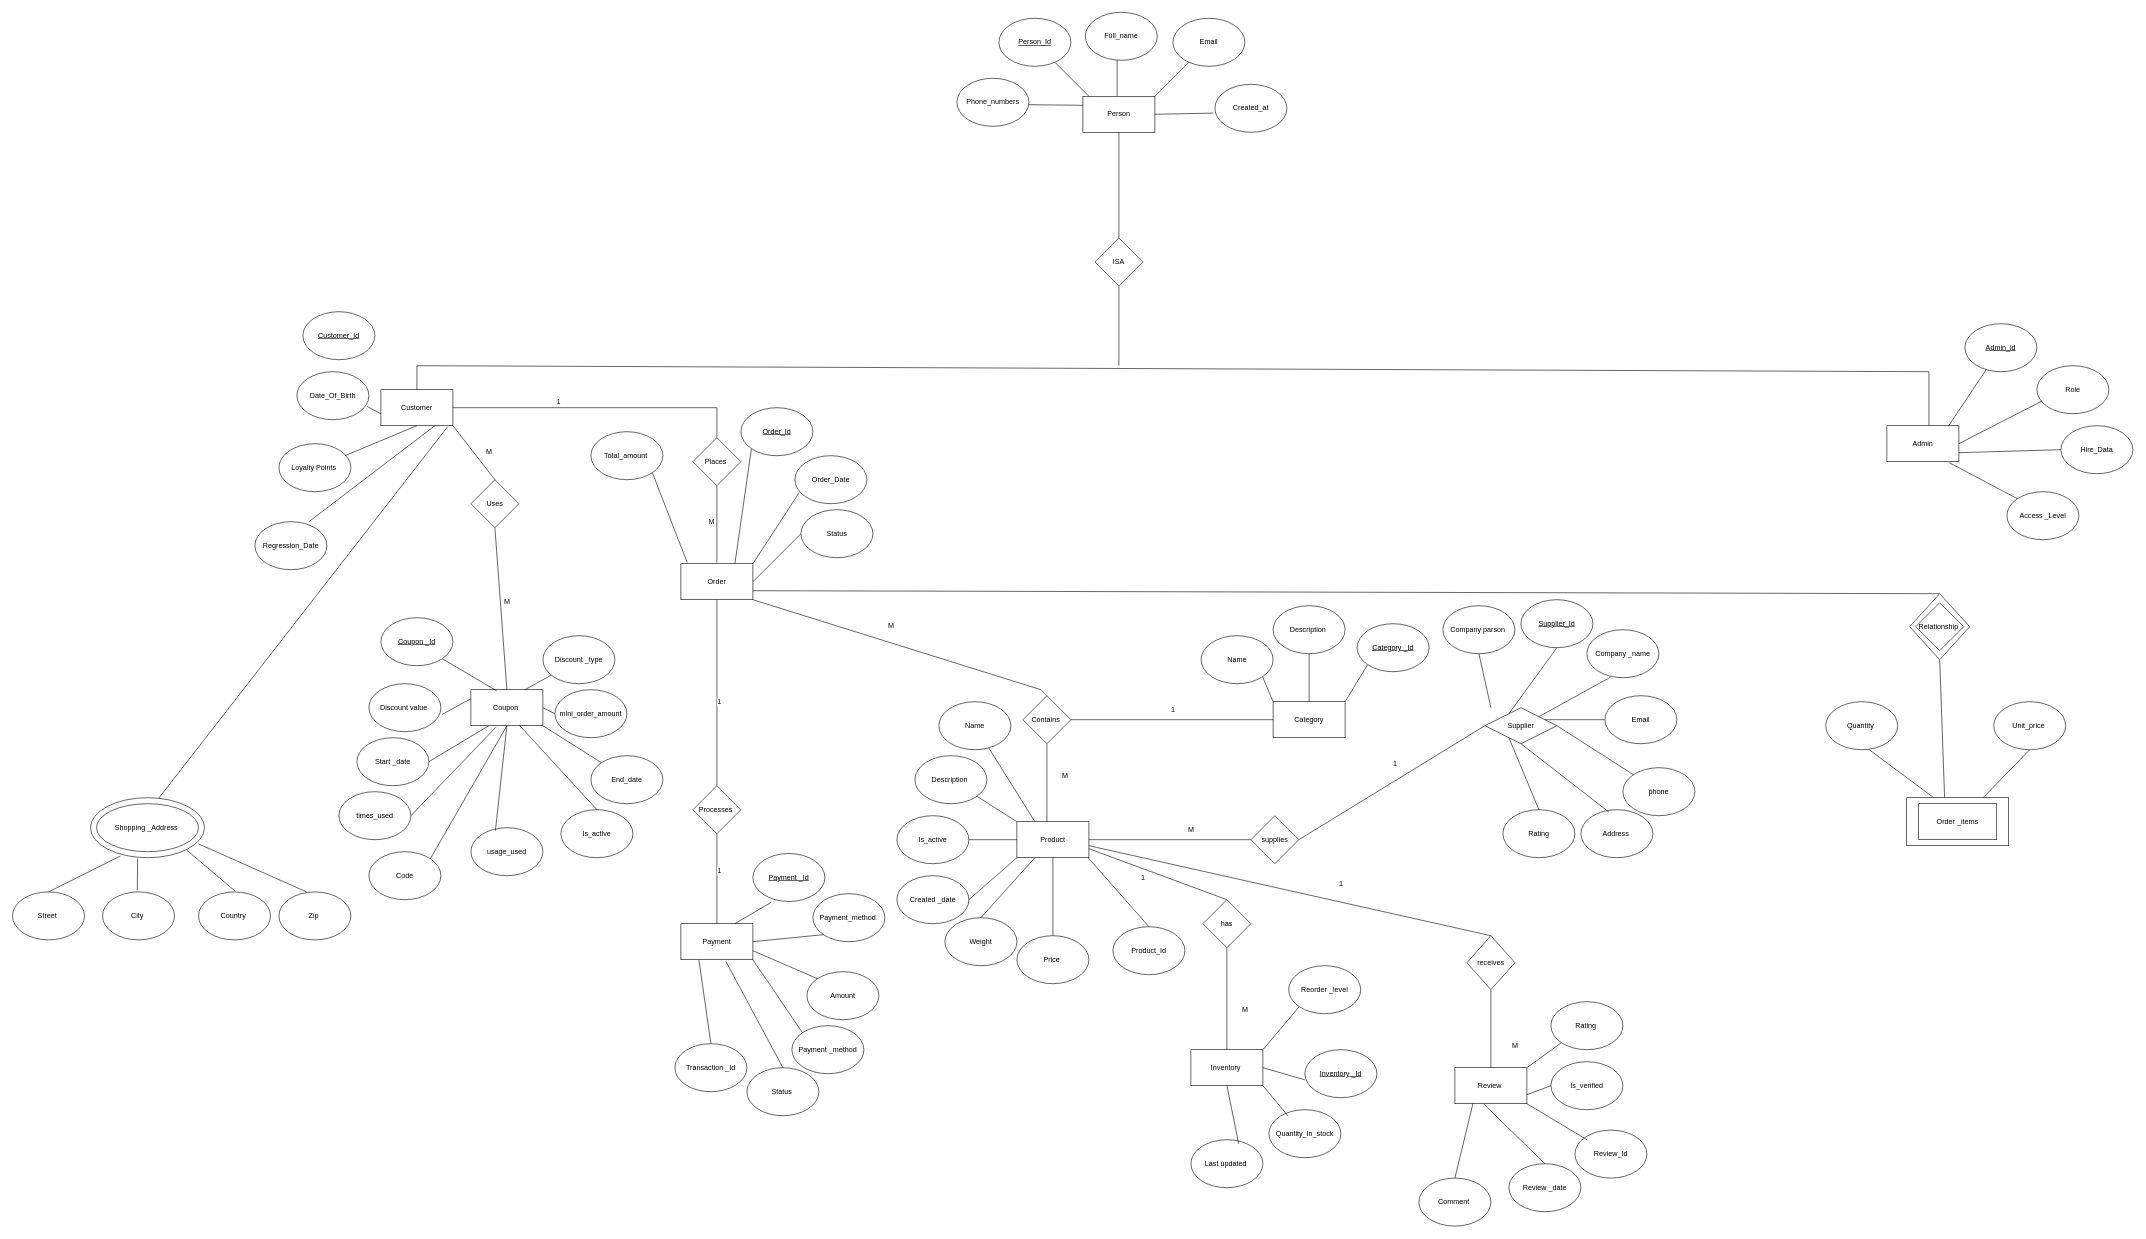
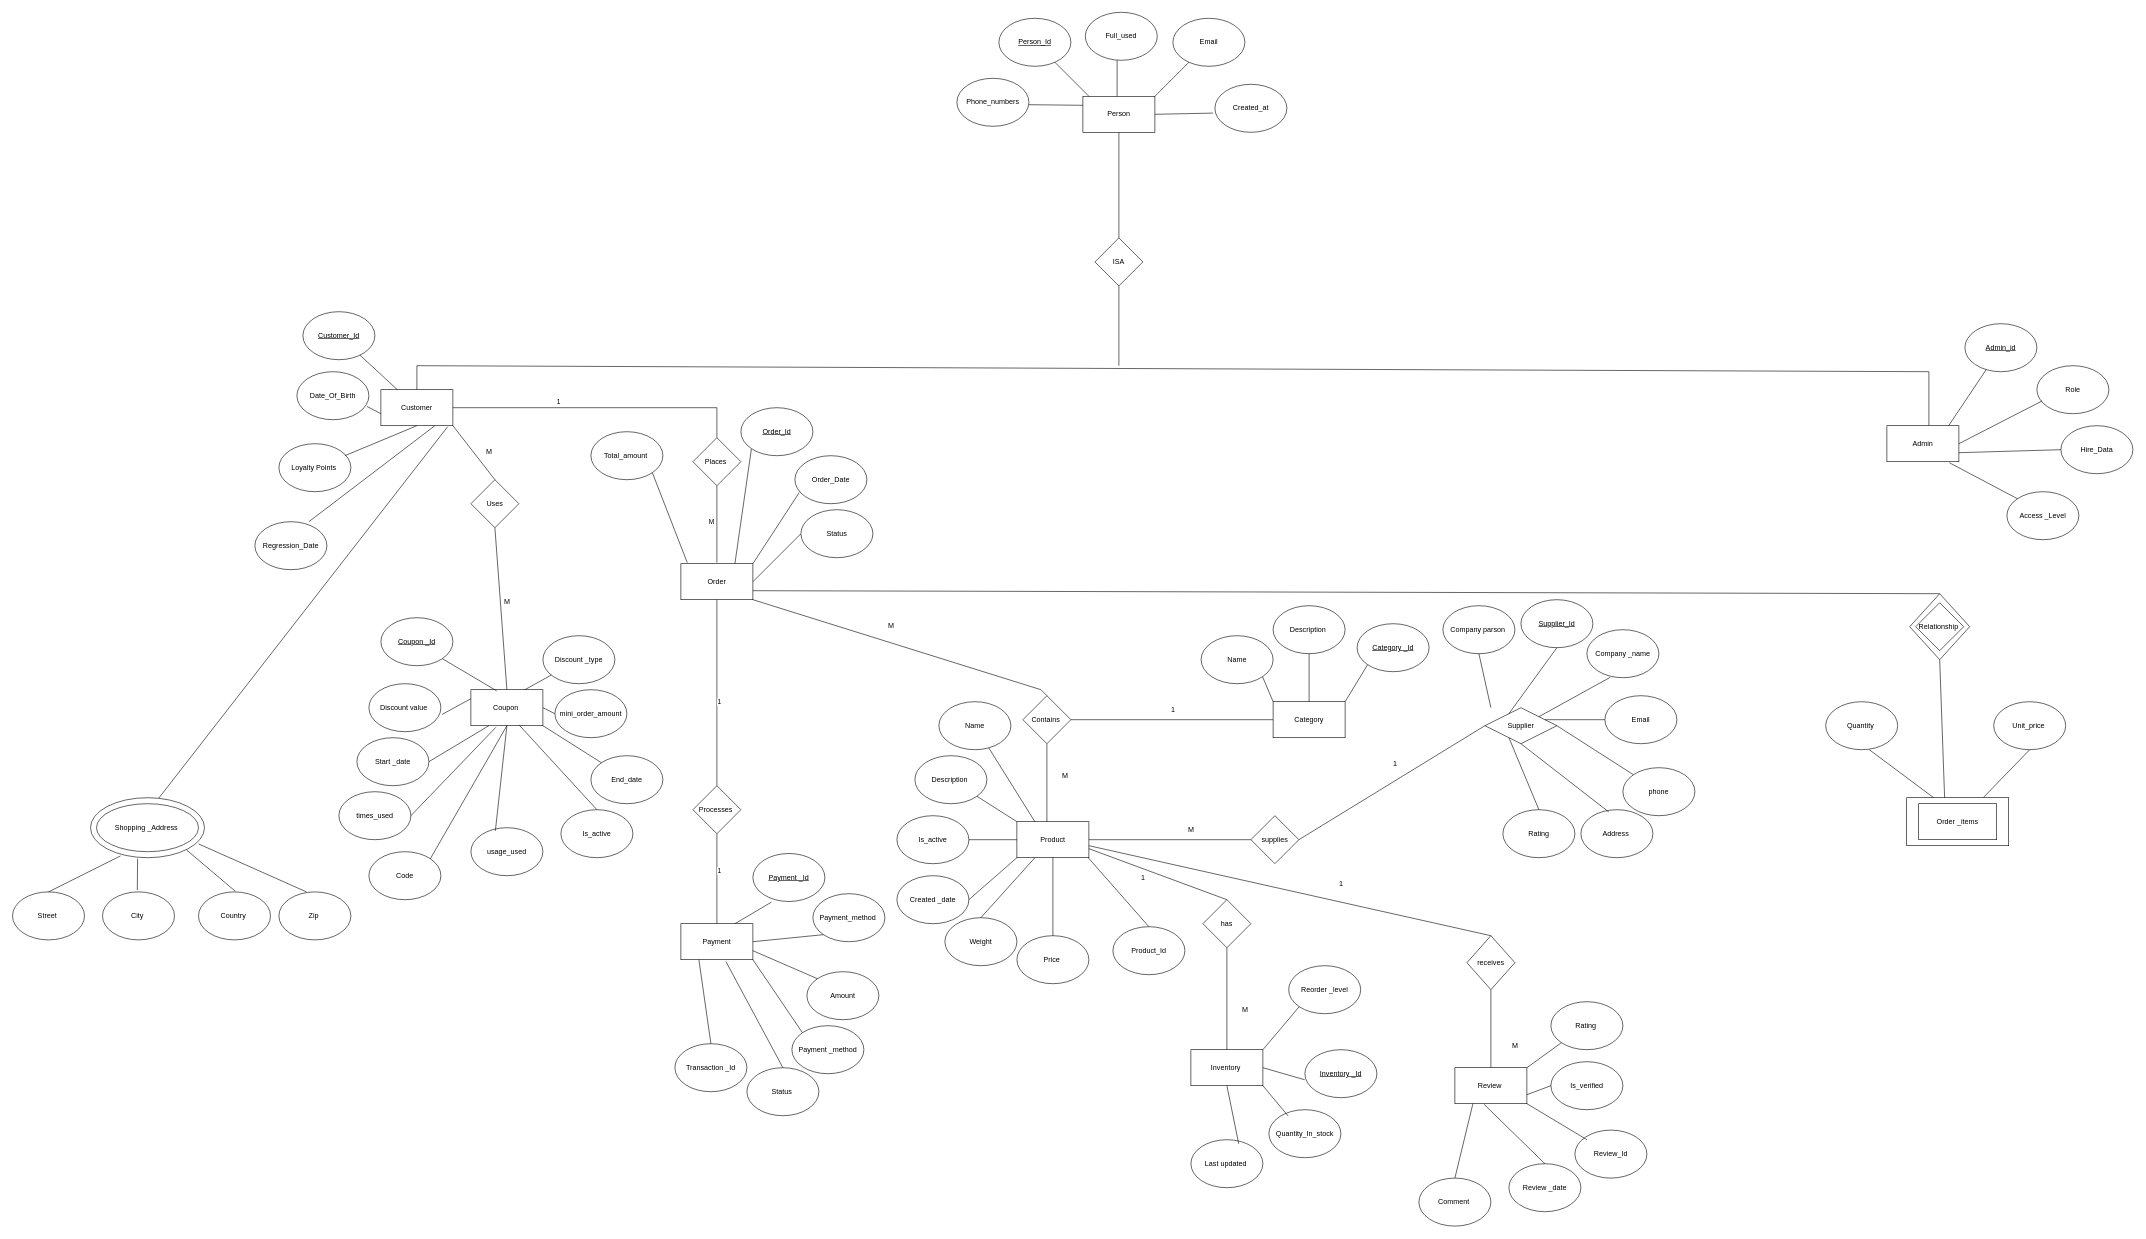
node "Full_name": label "Full_name" -> "Full_used"
edge "Customer_Id" -- "Customer": added
